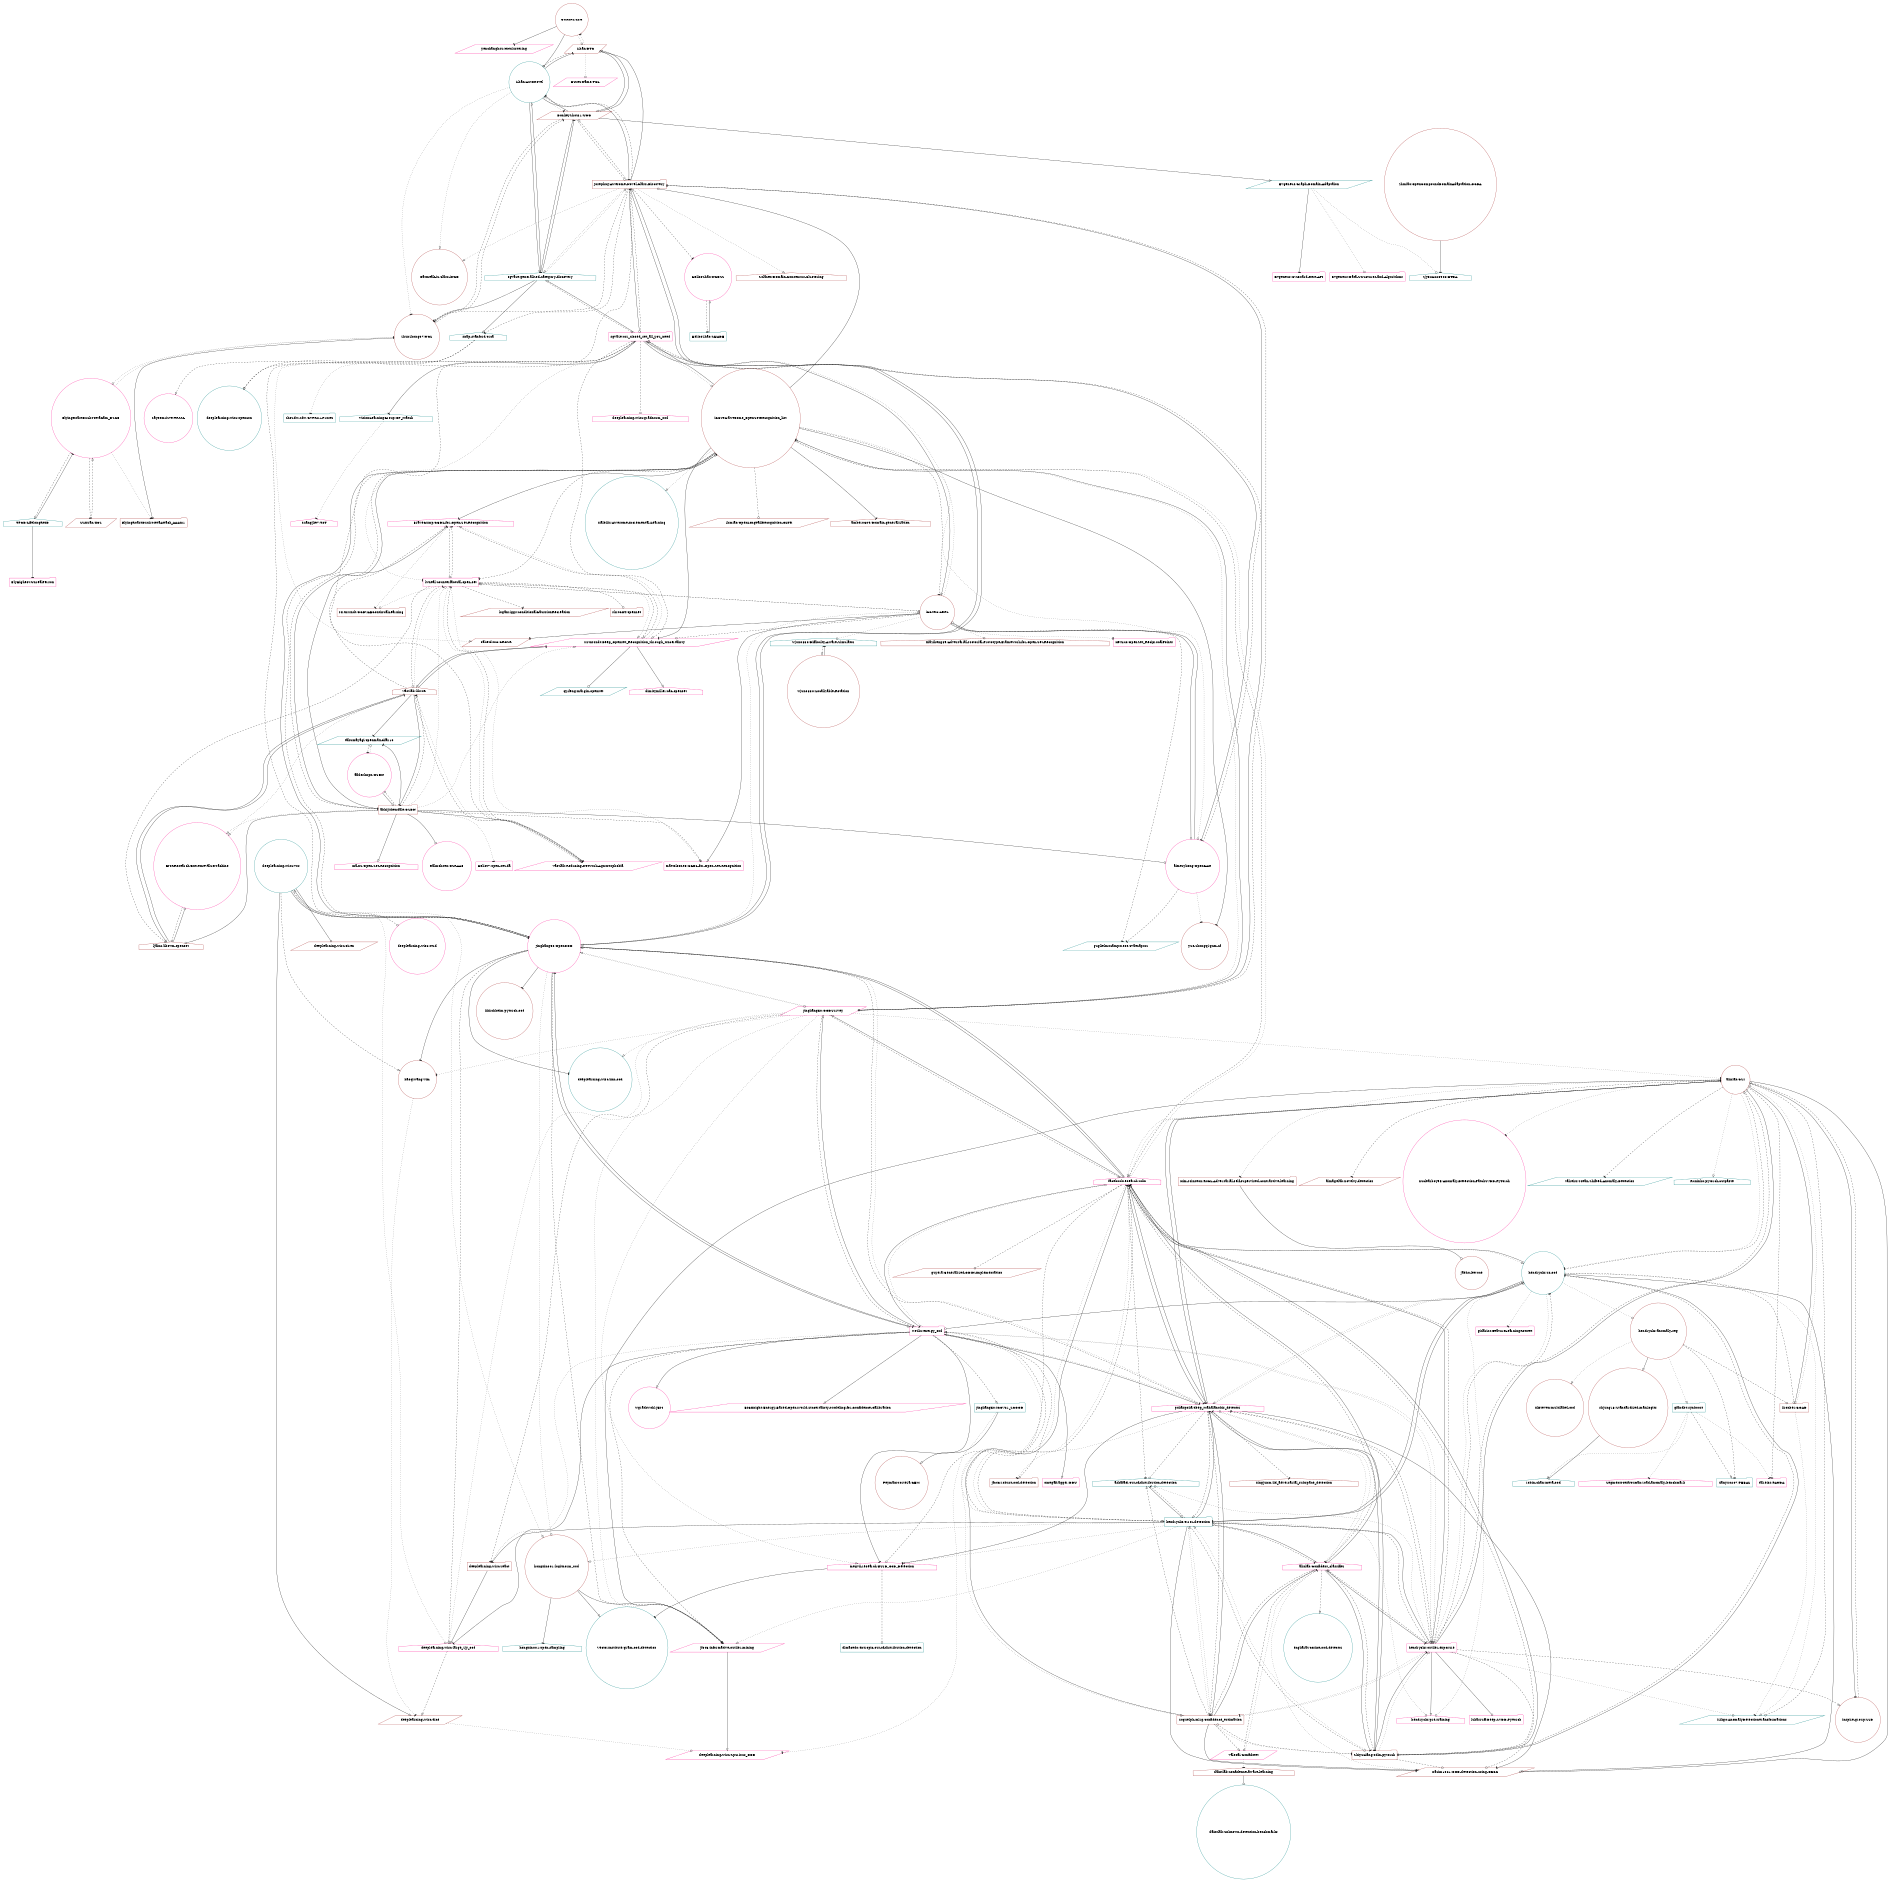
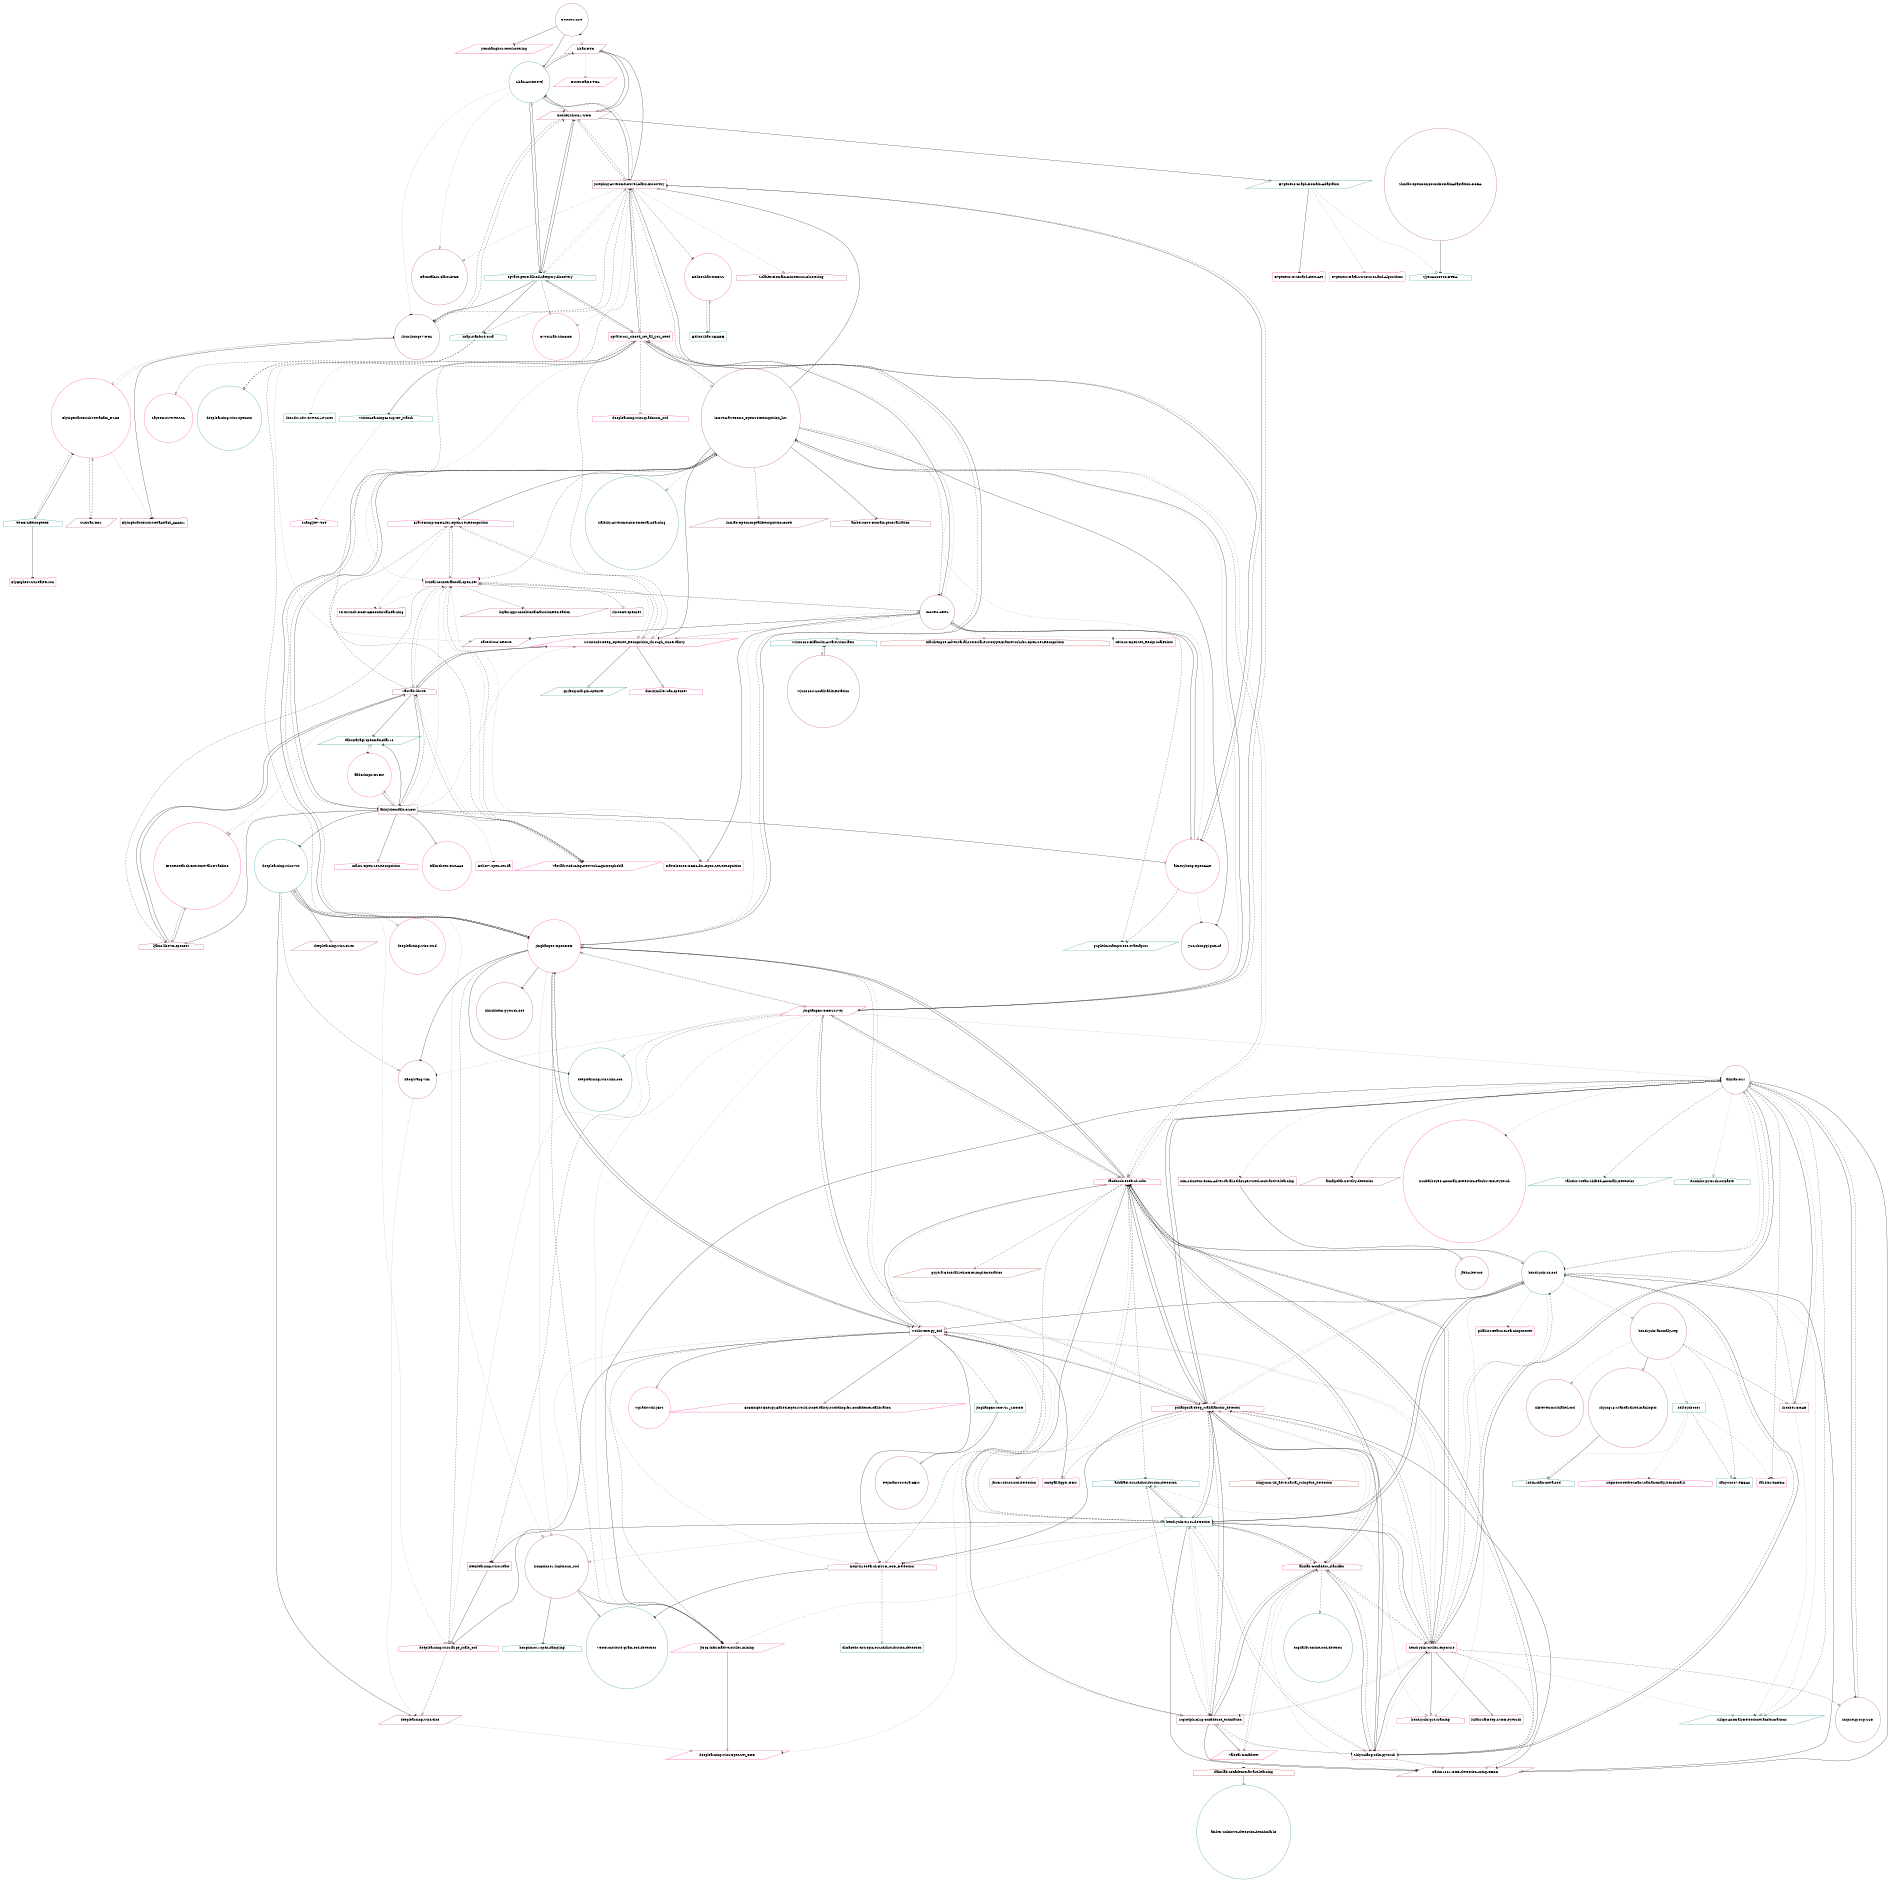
node "CVMI-Lab/SimGCD": added
edge "JosephKJ/Awesome-Novel-Class-Discovery" -> "Jingkang50/OpenOOD": style solid -> dashed
edge "abhijitbendale/OSDN" -> "BraveGump/CGDL-for-Open-Set-Recognition": now "abhijitbendale/OSDN" -> "deeplearning-wisc/vos"
edge "Jingkang50/OpenOOD" -> "Jingkang50/OODSurvey": style dotted -> dashed
edge "wetliu/energy_ood" -> "jfc43/robust-ood-detection": style dashed -> dotted
node "giandbt/synboost": label "giandbt/synboost" -> "self/synboost"
edge "pokaxpoka/deep_Mahalanobis_detector" -> "ashafaei/out-of-distribution-detection": now "pokaxpoka/deep_Mahalanobis_detector" -> "omegafragger/DDU"
edge "alinlab/Confident_classifier" -> "hendrycks/outlier-exposure": style solid -> dotted
node "deeplearning-wisc/large_zjy_ood": label "deeplearning-wisc/large_zjy_ood" -> "deeplearning-wisc/large_scale_ood"
edge "uoguelph-mlrg/confidence_estimation" -> "valeoai/ConfidNet": style dashed -> solid
node "deeplearning-wisc/Spurious_OOD": label "deeplearning-wisc/Spurious_OOD" -> "deeplearning-wisc/OpenSet_OOD"
node "daintlab/unknown-detection-benchmarks": label "daintlab/unknown-detection-benchmarks" -> "amber/unknown-detection-benchmarks"
